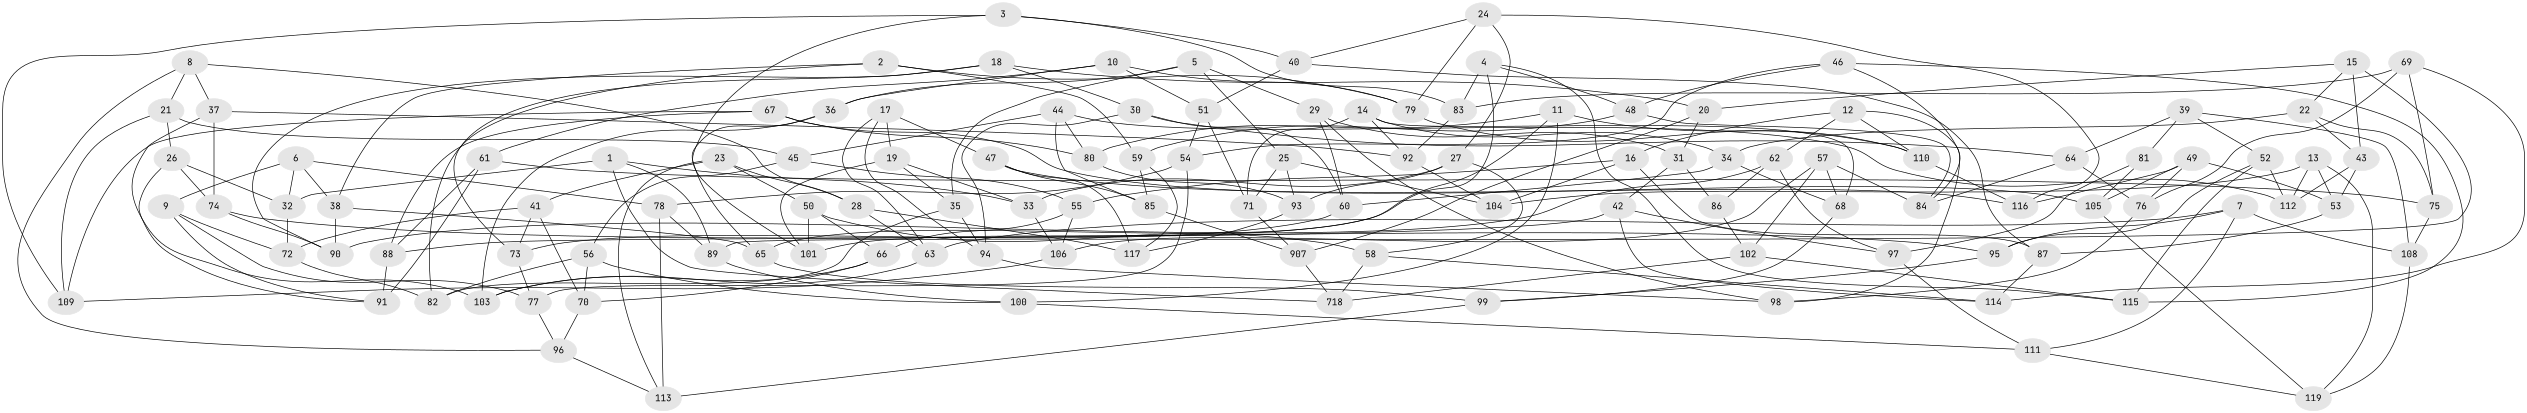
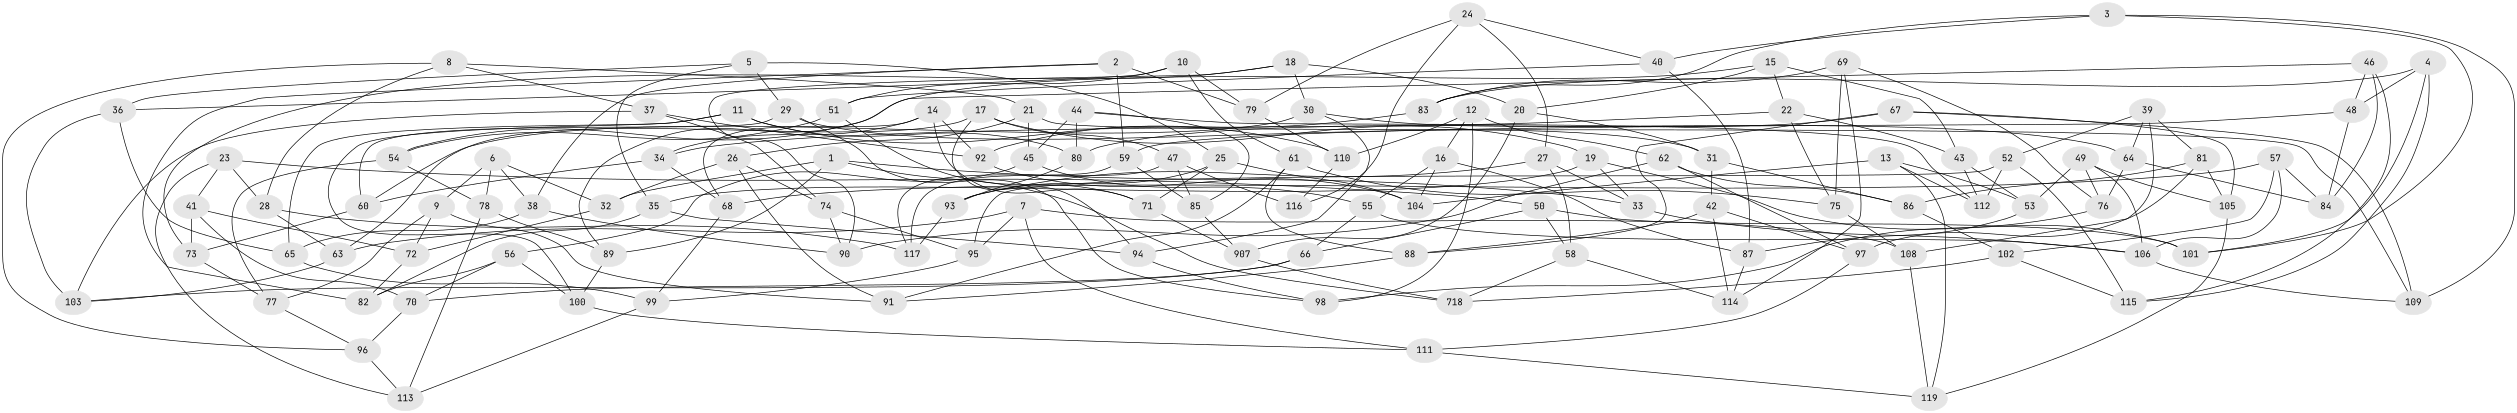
edge "81" -- "86": added
edge "49" -- "116": now "49" -- "106"
